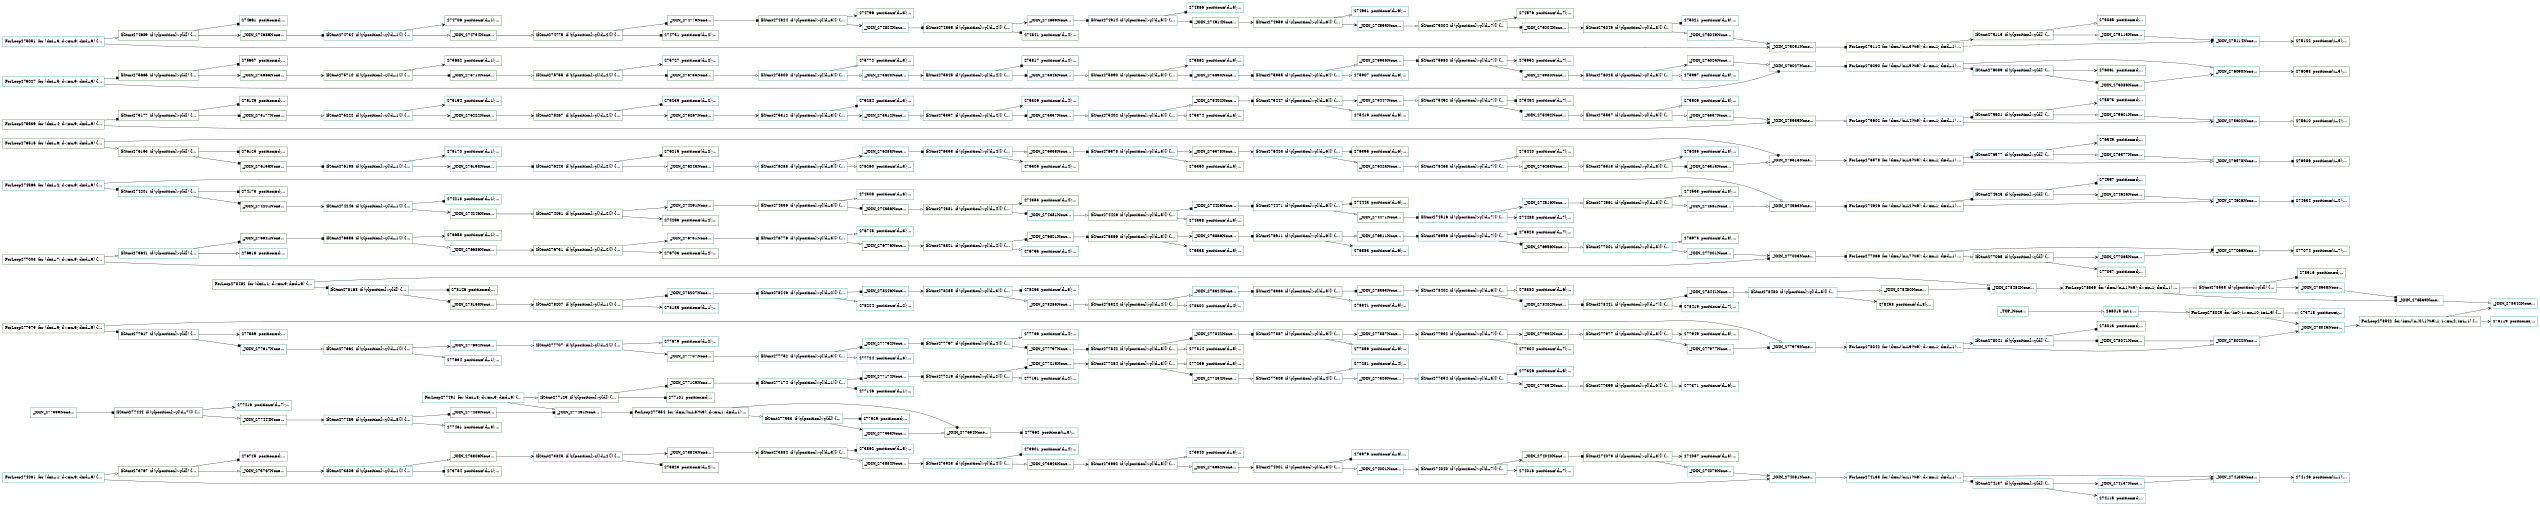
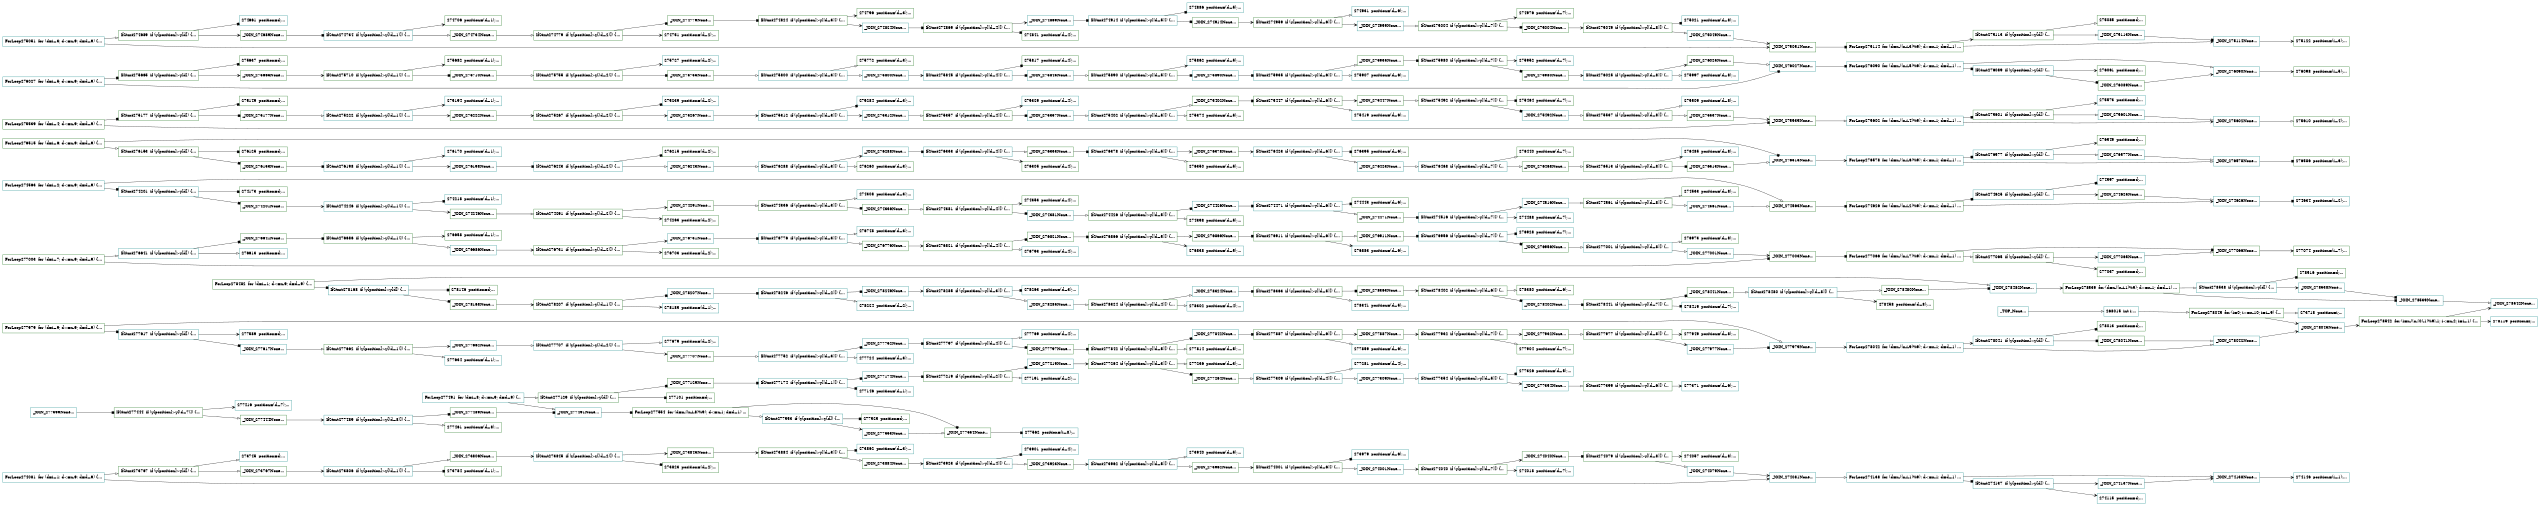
edge "IfStmt274779  if (y[position]>y[(d+2)]) {..." -> "274751  position=(d+2);...": arrowhead box -> vee
edge "IfStmt273767  if (y[position]>y[d]) {..." -> "273745  position=d;...": arrowhead box -> onormal
